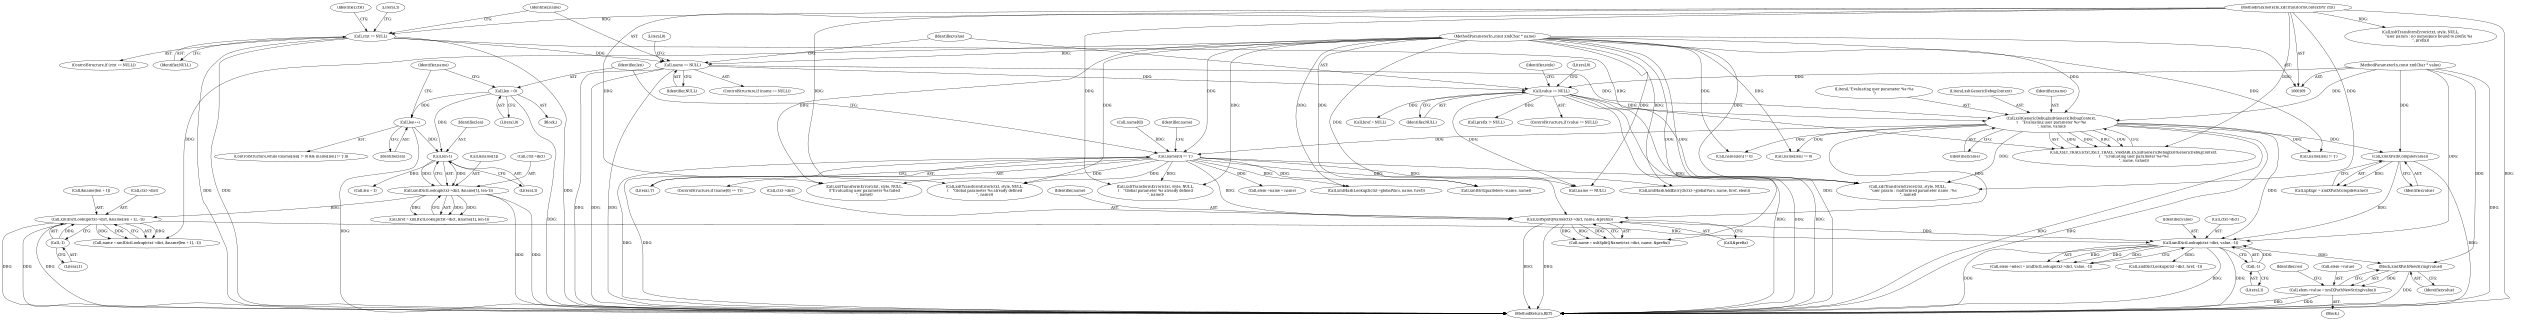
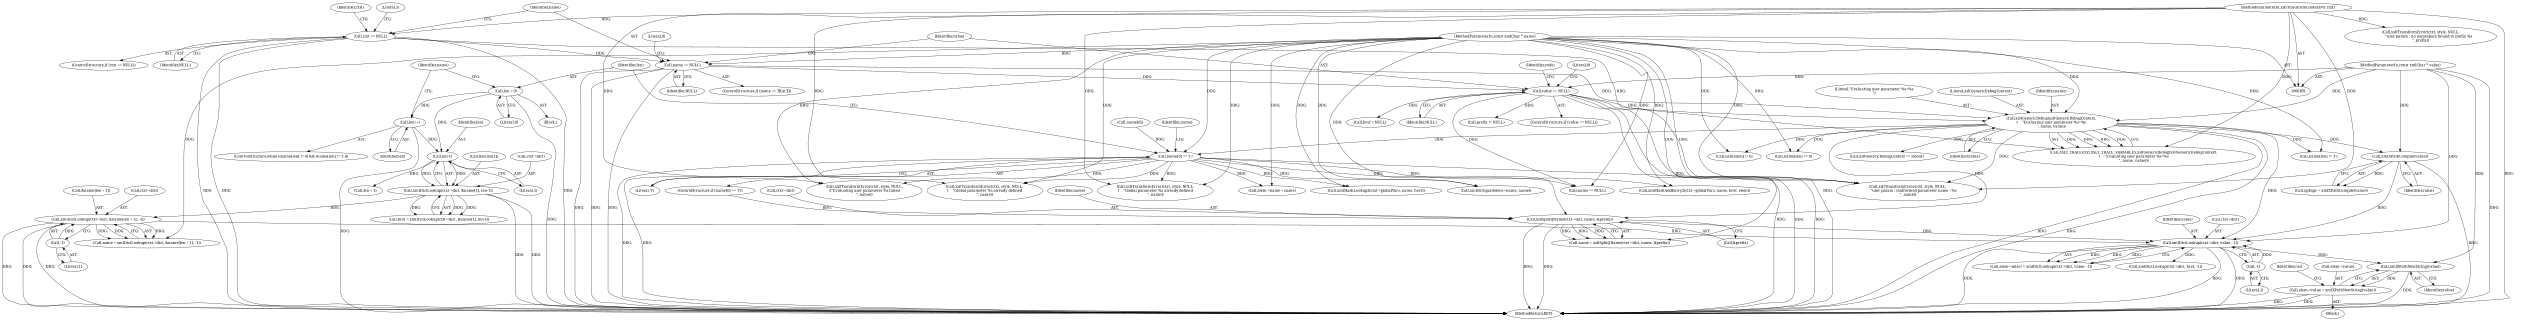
edge "(MethodParameterIn,const xmlChar * name)" -> "(Call,elem->name = name)": added, label "DDG:"
node "(ControlStructure,if (name == NULL))": label "(ControlStructure,if (name == NULL))" -> "(ControlStructure,if (name == TRACE))"
node "(Call,xsltGenericDebugContext == stdout)": added
edge "(Call,name[0] == '{')" -> "(Call,xsltSplitQName(ctxt->dict, name, &prefix))": now "(ControlStructure,if (name[0] == '{'))" -> "(Call,xsltSplitQName(ctxt->dict, name, &prefix))"
node "(Block,xmlXPathNewString(value))": label "(Block,xmlXPathNewString(value))" -> "(Call,xmlXPathNewString(value))"
